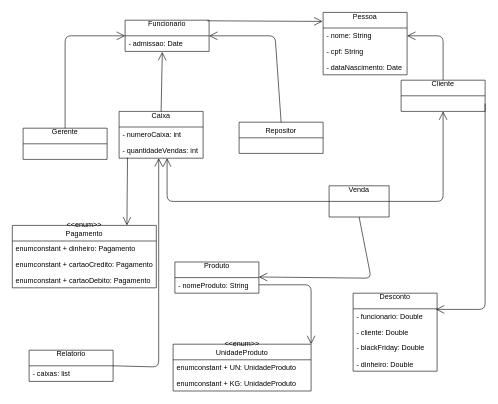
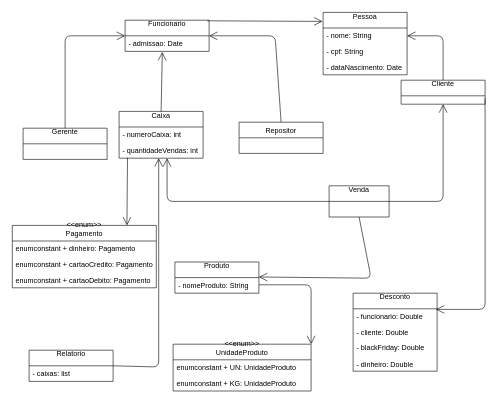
node "Cliente": size 84x31 -> 84x24
